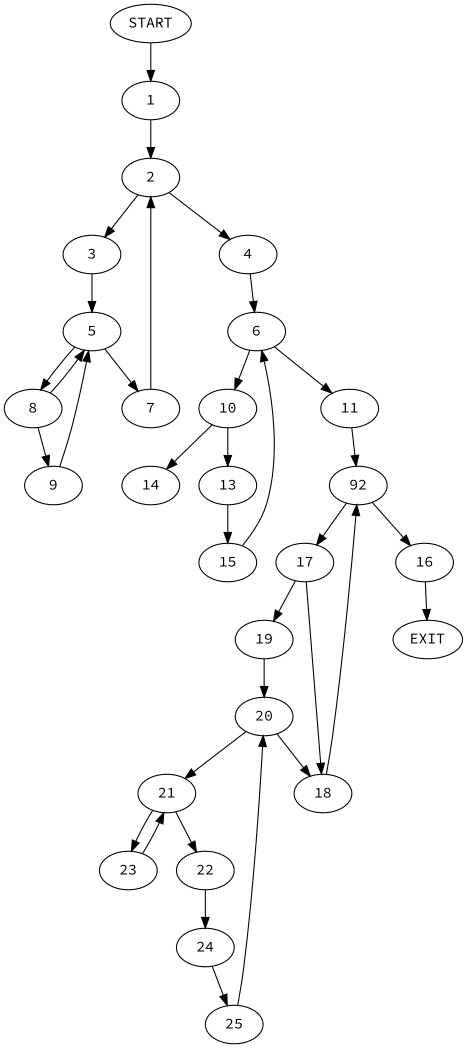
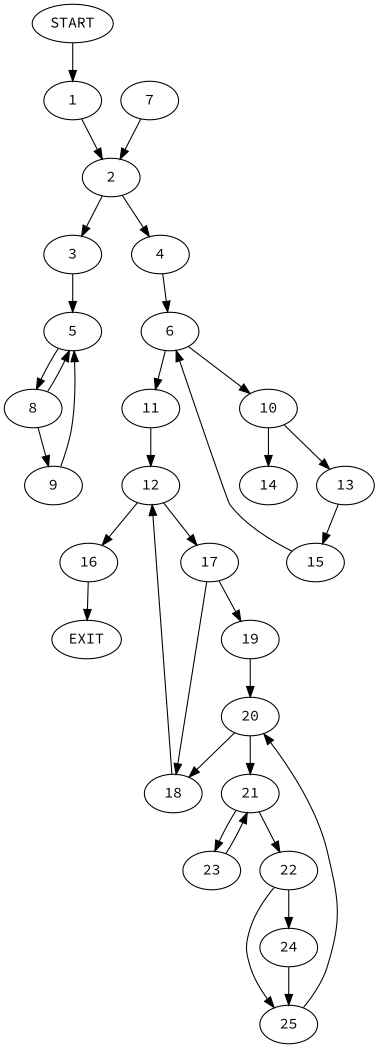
edge "5" -> "7": removed
node "92": label "92" -> "12"
edge "22" -> "25": added
